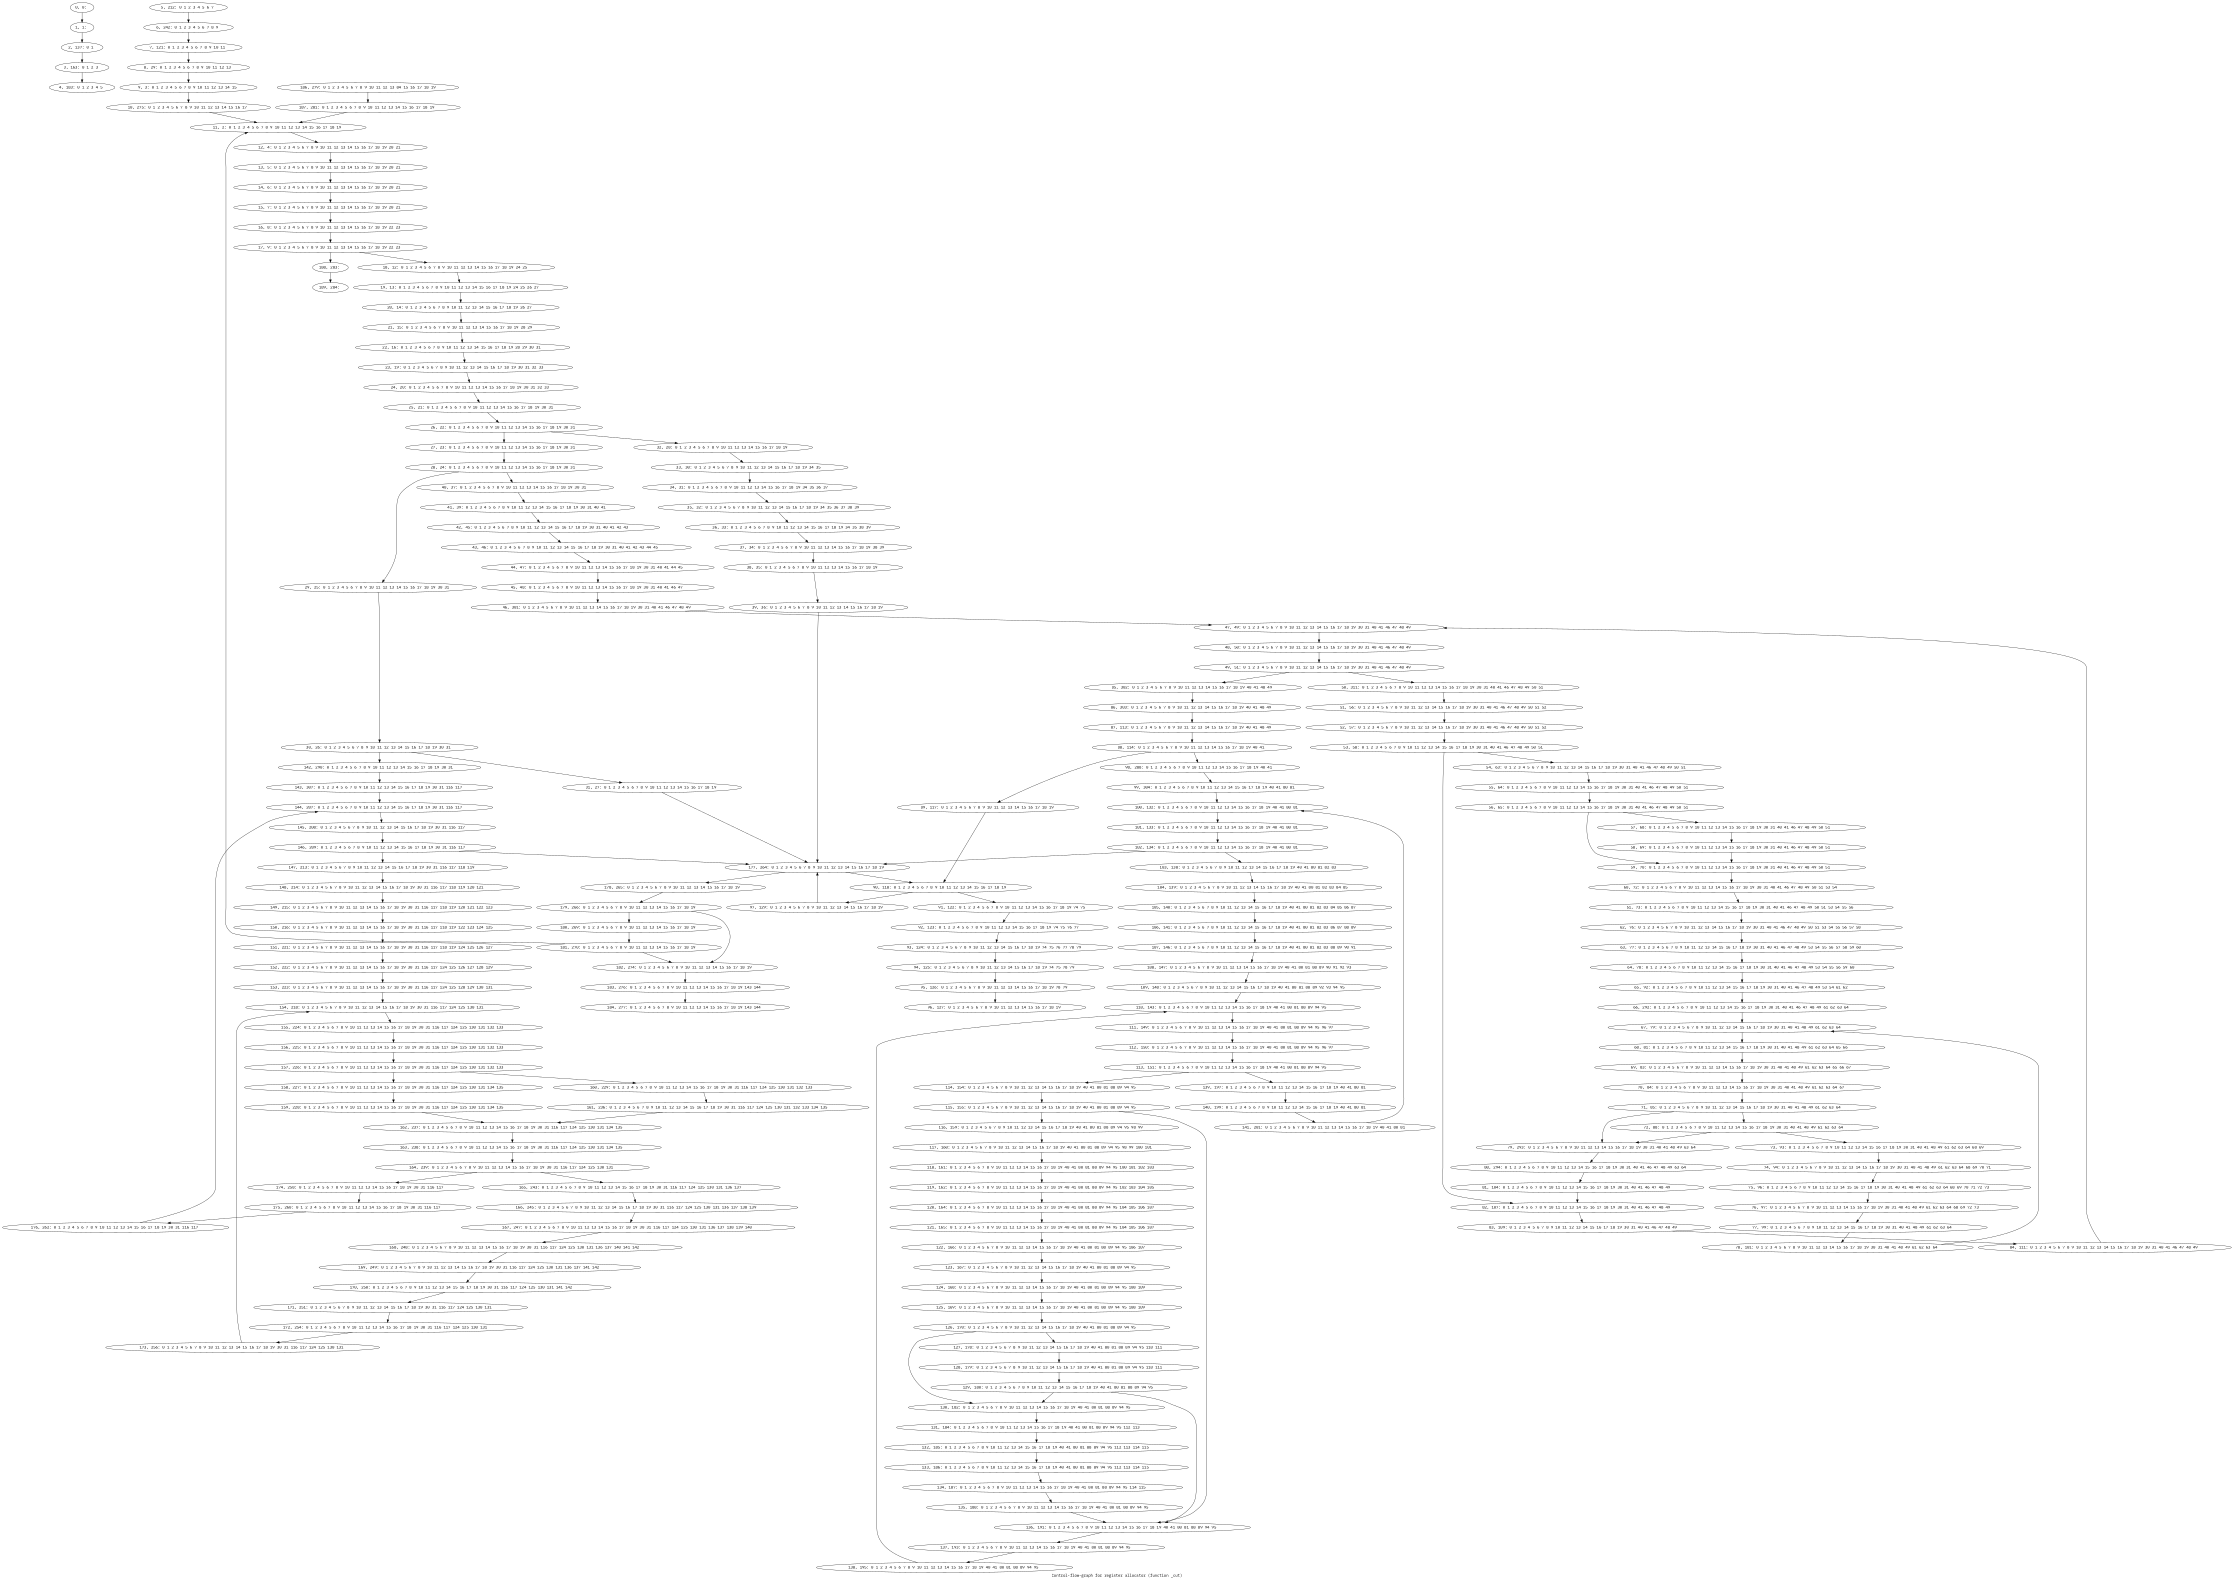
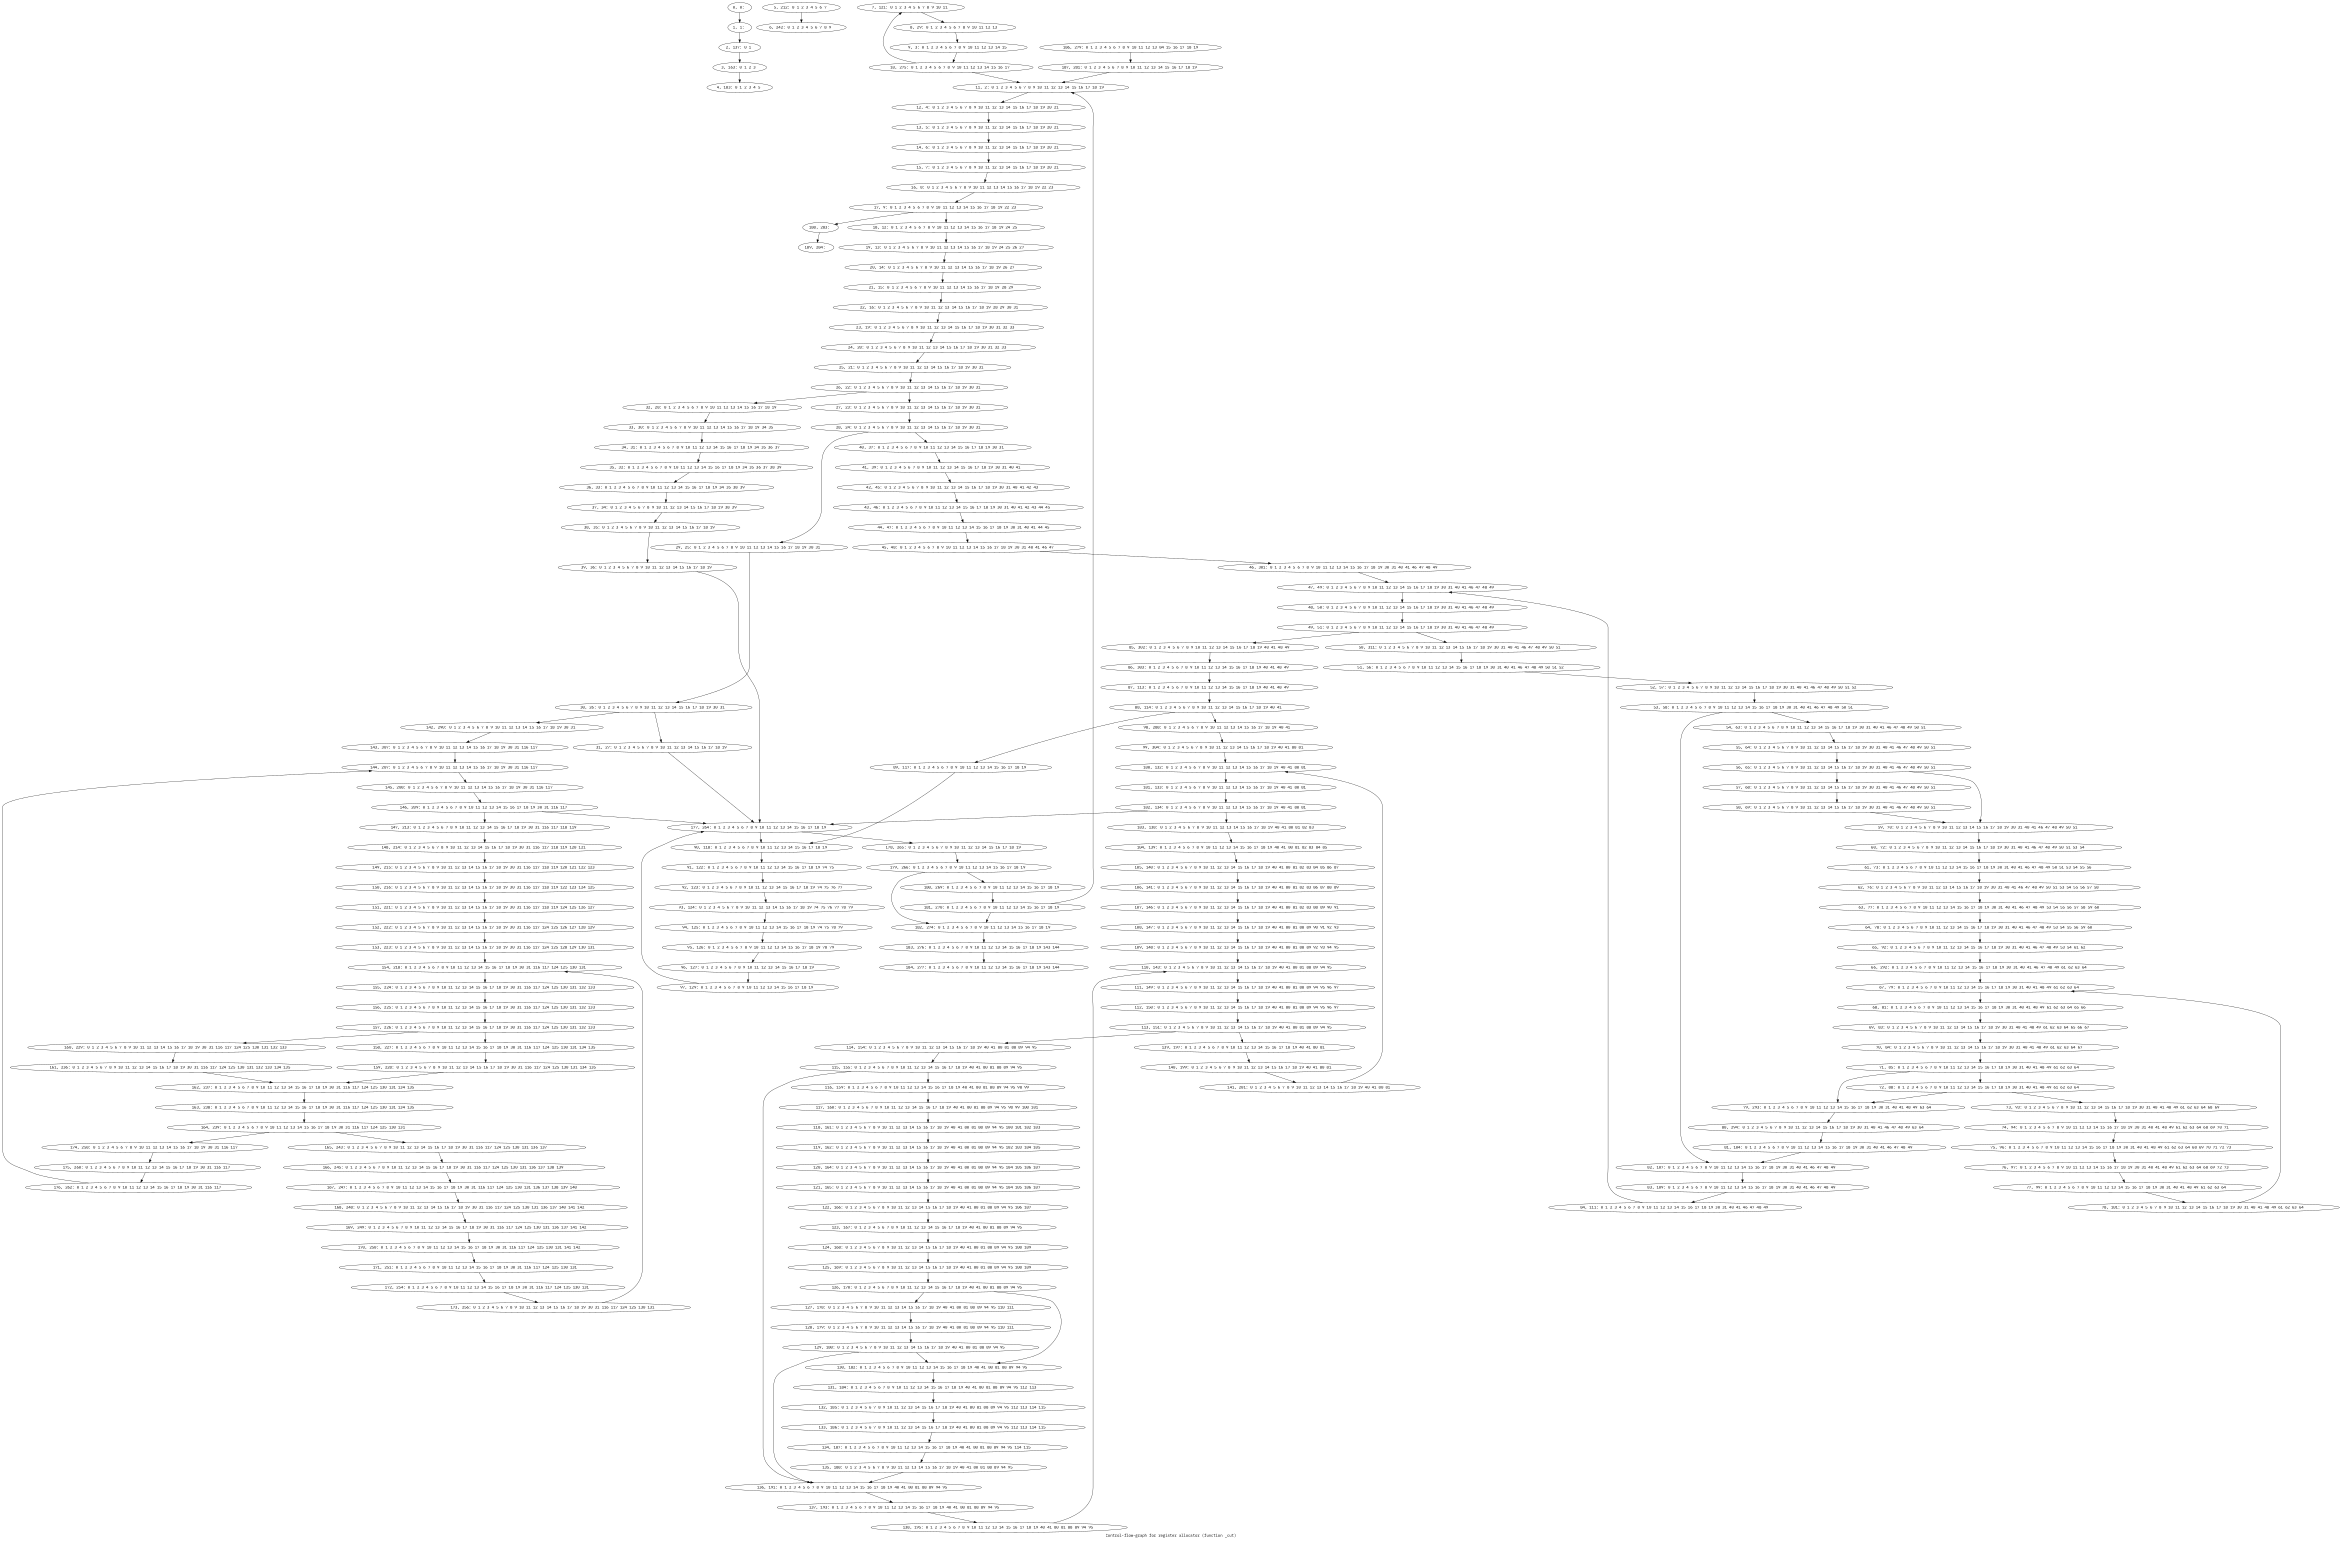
edge "6, 242: 0 1 2 3 4 5 6 7 8 9" -> "7, 121: 0 1 2 3 4 5 6 7 8 9 10 11": now "10, 275: 0 1 2 3 4 5 6 7 8 9 10 11 12 13 14 15 16 17" -> "7, 121: 0 1 2 3 4 5 6 7 8 9 10 11"
edge "90, 118: 0 1 2 3 4 5 6 7 8 9 10 11 12 13 14 15 16 17 18 19" -> "97, 129: 0 1 2 3 4 5 6 7 8 9 10 11 12 13 14 15 16 17 18 19": now "96, 127: 0 1 2 3 4 5 6 7 8 9 10 11 12 13 14 15 16 17 18 19" -> "97, 129: 0 1 2 3 4 5 6 7 8 9 10 11 12 13 14 15 16 17 18 19"
